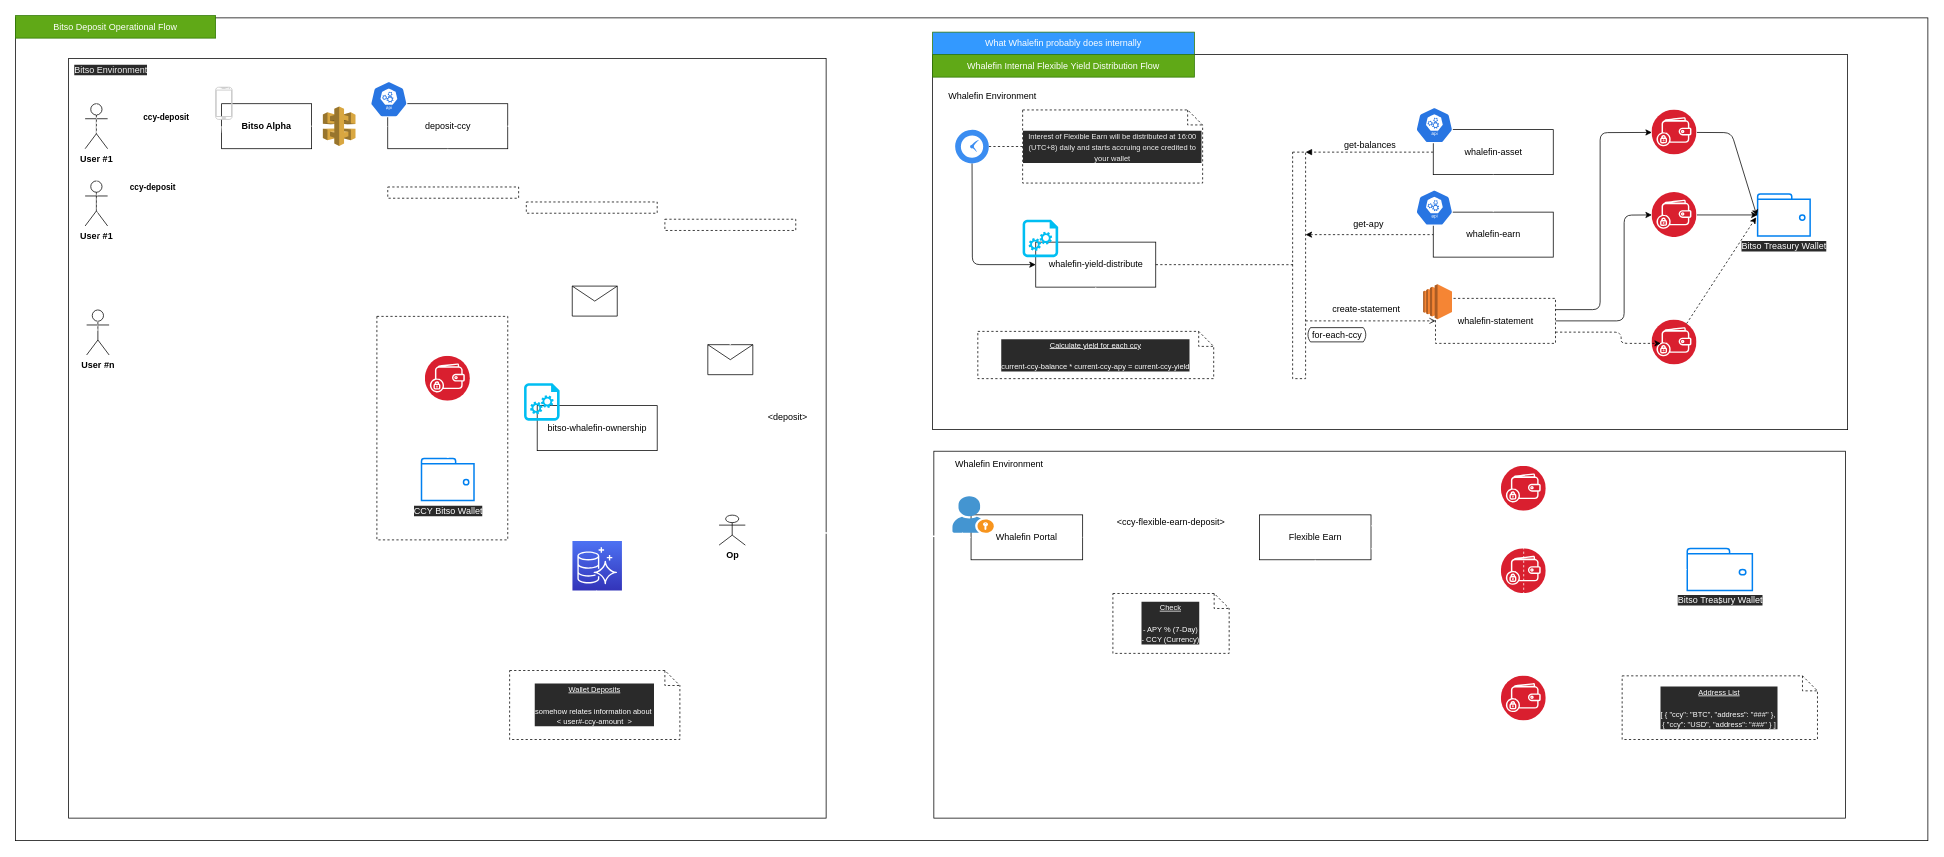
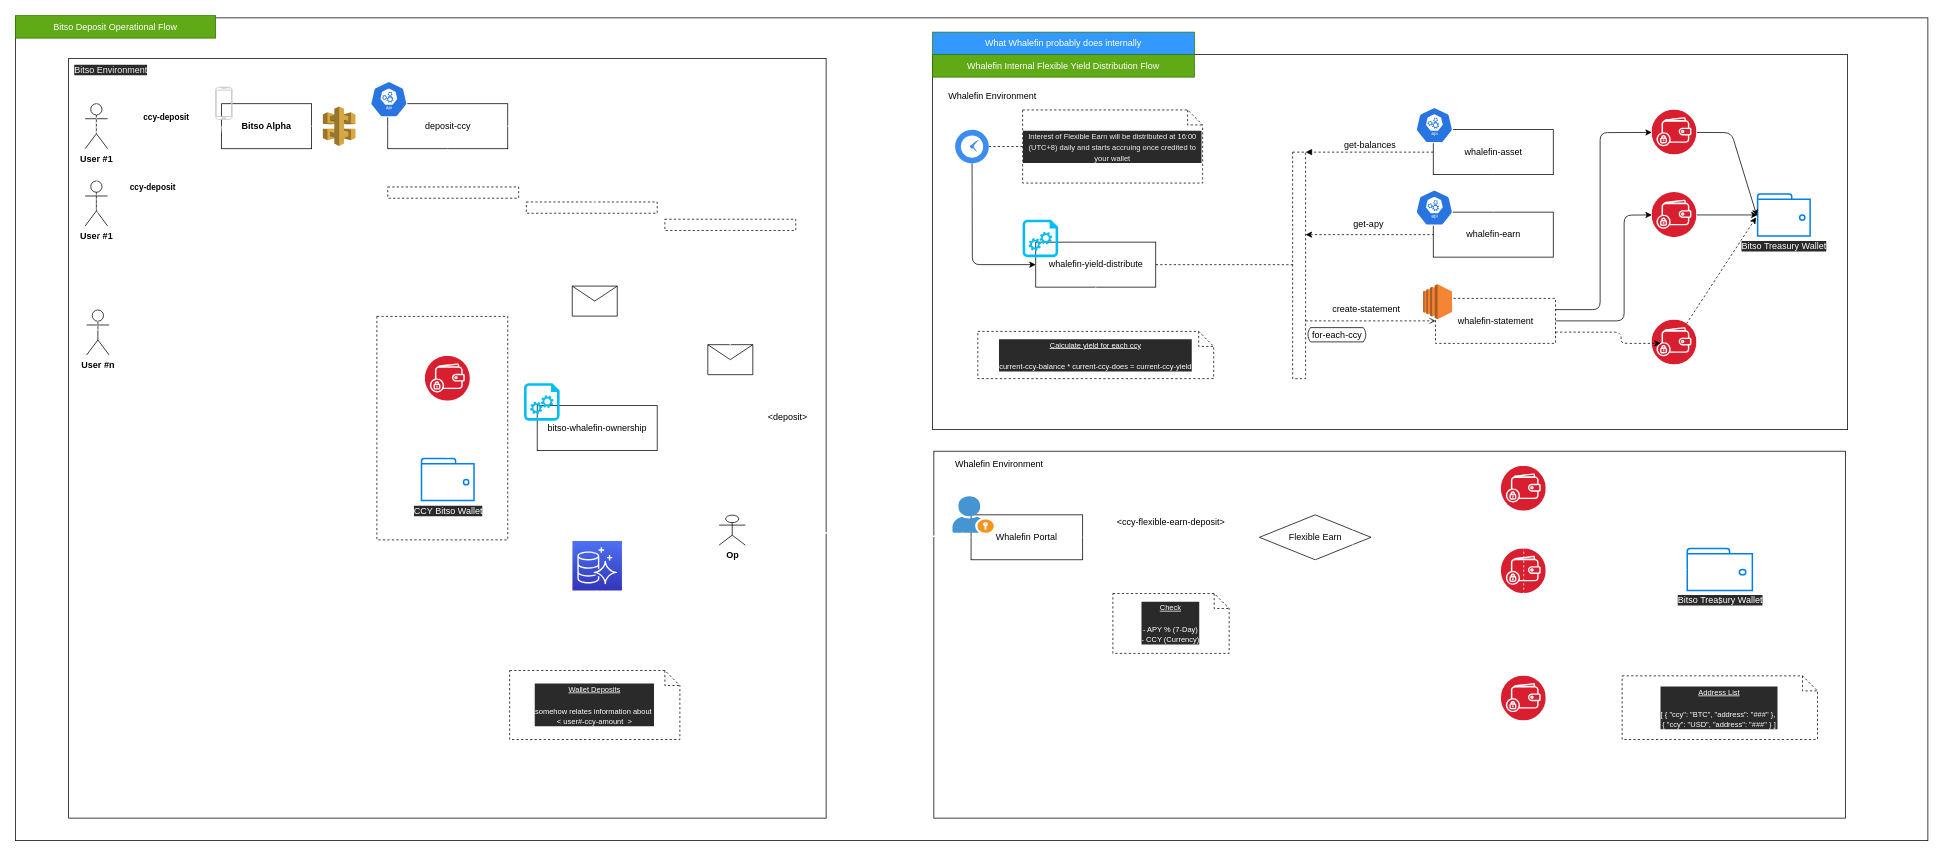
node "Calculate yield for each ccy current-ccy-balance * current-ccy-apy = current-ccy-yield": label "Calculate yield for each ccy current-ccy-balance * current-ccy-apy = current-ccy-yield" -> "Calculate yield for each ccy current-ccy-balance * current-ccy-does = current-ccy-yield"
node "Flexible Earn": shape rectangle -> diamond
